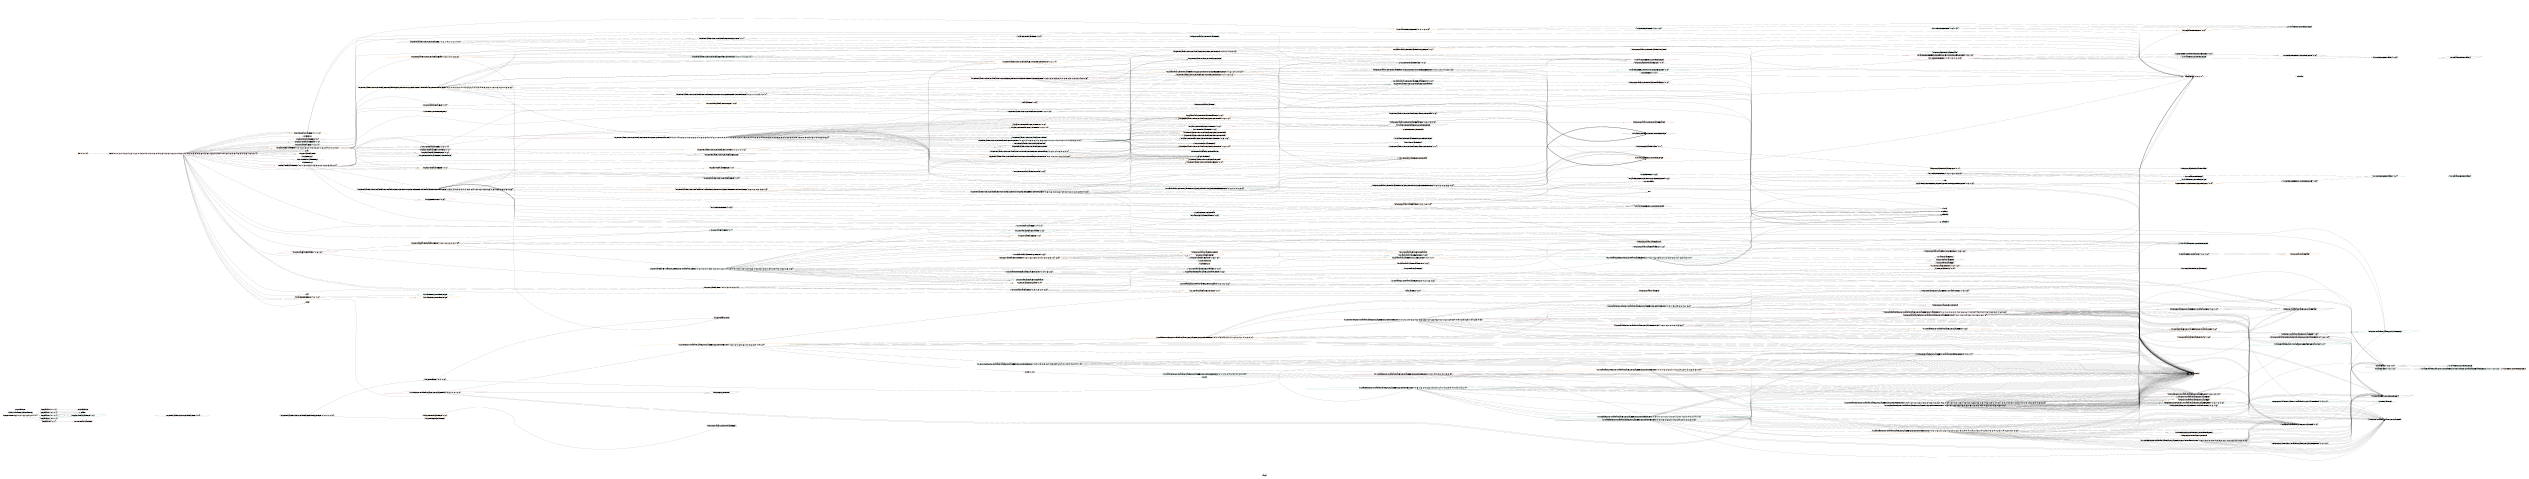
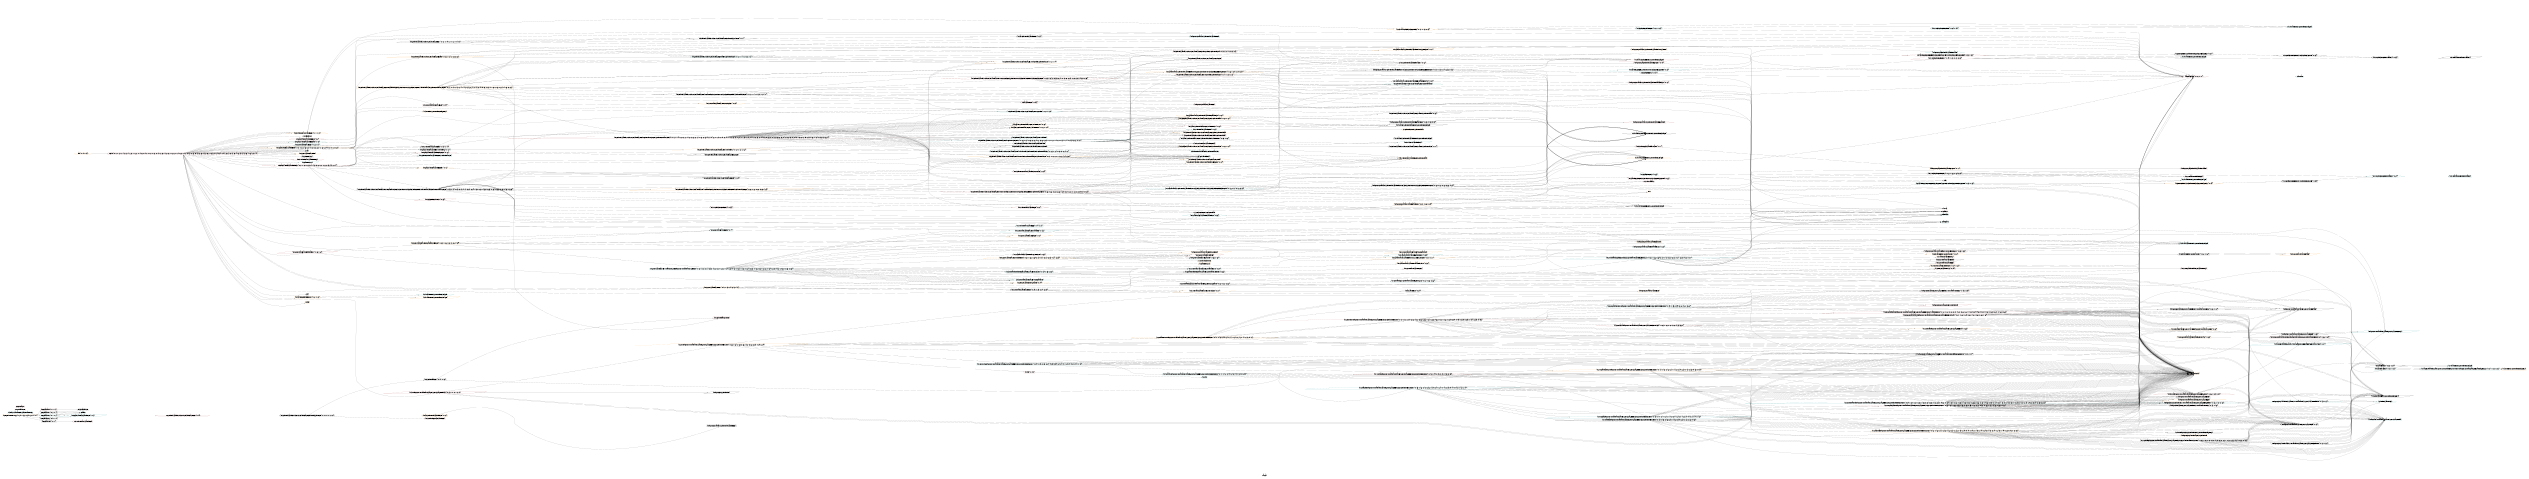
node "{_ZNSt10_Head_baseILm0EOiLb0EEC2IiEEOT_|{<s0>254}}": removed
node "{_ZNSt3mapIiiSt4lessIiESaISt4pairIKiiEEE5beginEv|{<s0>75}}": removed
node "{_ZNSt17_Rb_tree_iteratorISt4pairIKiiEEppEv|{<s0>281}}": added
node "{_ZStneIPSt4pairIxxEEbRKSt13move_iteratorIT_ES7_|{<s0>378}}": added
node "__gxx_personality_v0": added
